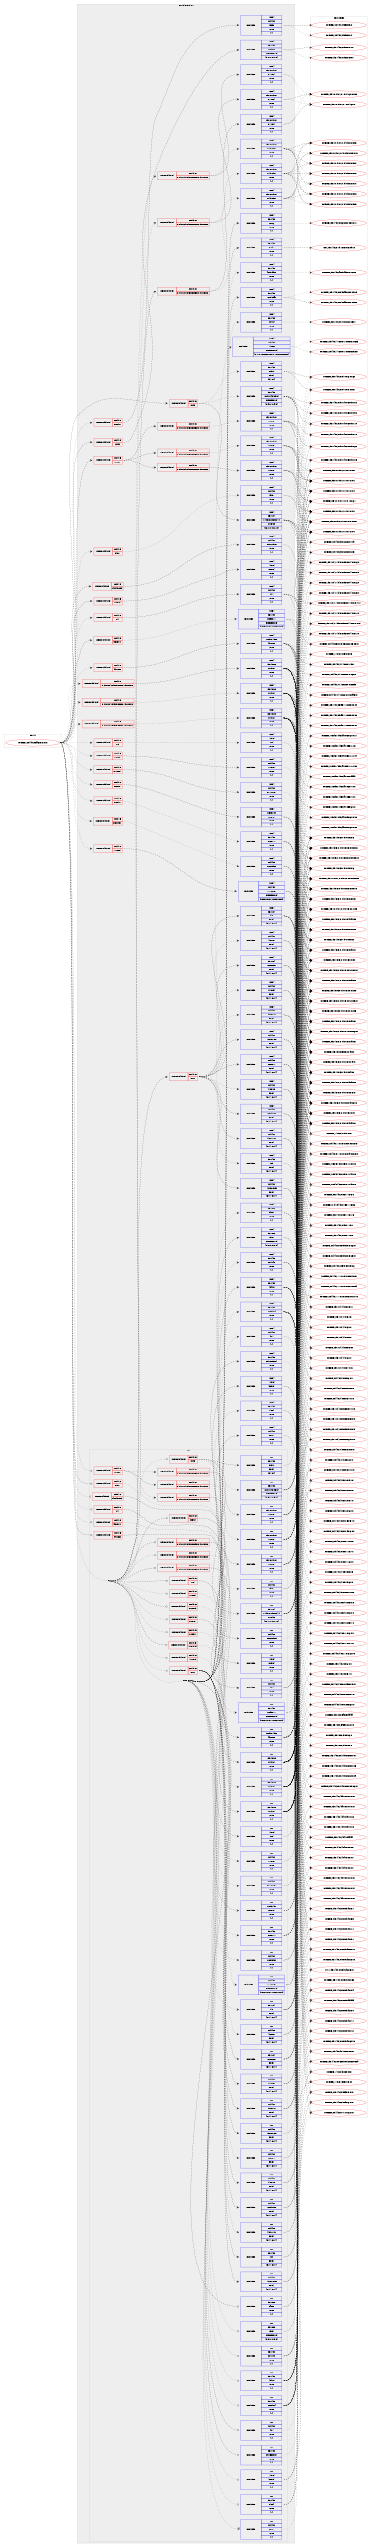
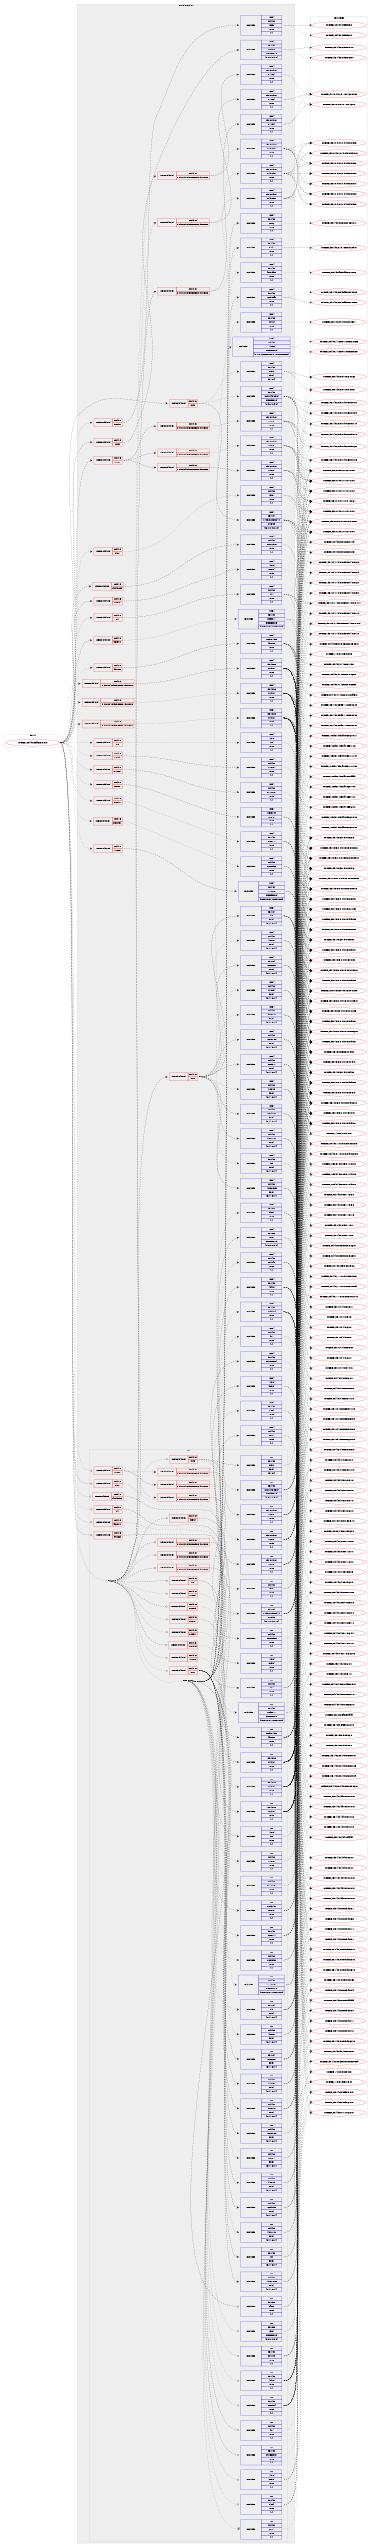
node "portage://dev-python/pyyaml-6.0.2_rc1": label "portage://dev-python/pyyaml-6.0.2_rc1" -> "portage://foxi-python/pyyaml-6.0.2_rc1"
node "rccl://dev-libs/FXdiv-2020.12.09-r1": label "rccl://dev-libs/FXdiv-2020.12.09-r1" -> "portage://dev-libs/FXdiv-2020.12.09-r1"
node "portage://dev-python/python-3.12.4_p3": label "portage://dev-python/python-3.12.4_p3" -> "portage://dev-lang/python-3.12.4_p3"
node "portage://dev-lang/python-3.10.14_p2": label "portage://dev-lang/python-3.10.14_p2" -> "portage://cudnn-lang/python-3.10.14_p2"
node "portage://pybind-libs/oneDNN-3.3.6": label "portage://pybind-libs/oneDNN-3.3.6" -> "portage://dev-libs/oneDNN-3.3.6"
node "portage://sci-libs/hipSOLVER-6.1.1": label "portage://sci-libs/hipSOLVER-6.1.1" -> "portage://sci-sci/hipSOLVER-6.1.1"
node "portage://dev-libs/libfmt-11.0.2": removed
node "onnx://dev-libs/protobuf-22.5-r1": label "onnx://dev-libs/protobuf-22.5-r1" -> "portage://dev-libs/protobuf-22.5-r1"
